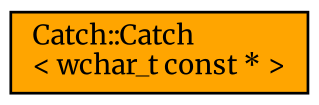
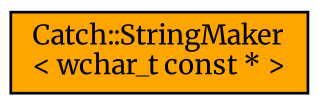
node "Catch::Catch < wchar_t const * >": label "Catch::Catch < wchar_t const * >" -> "Catch::StringMaker < wchar_t const * >"
